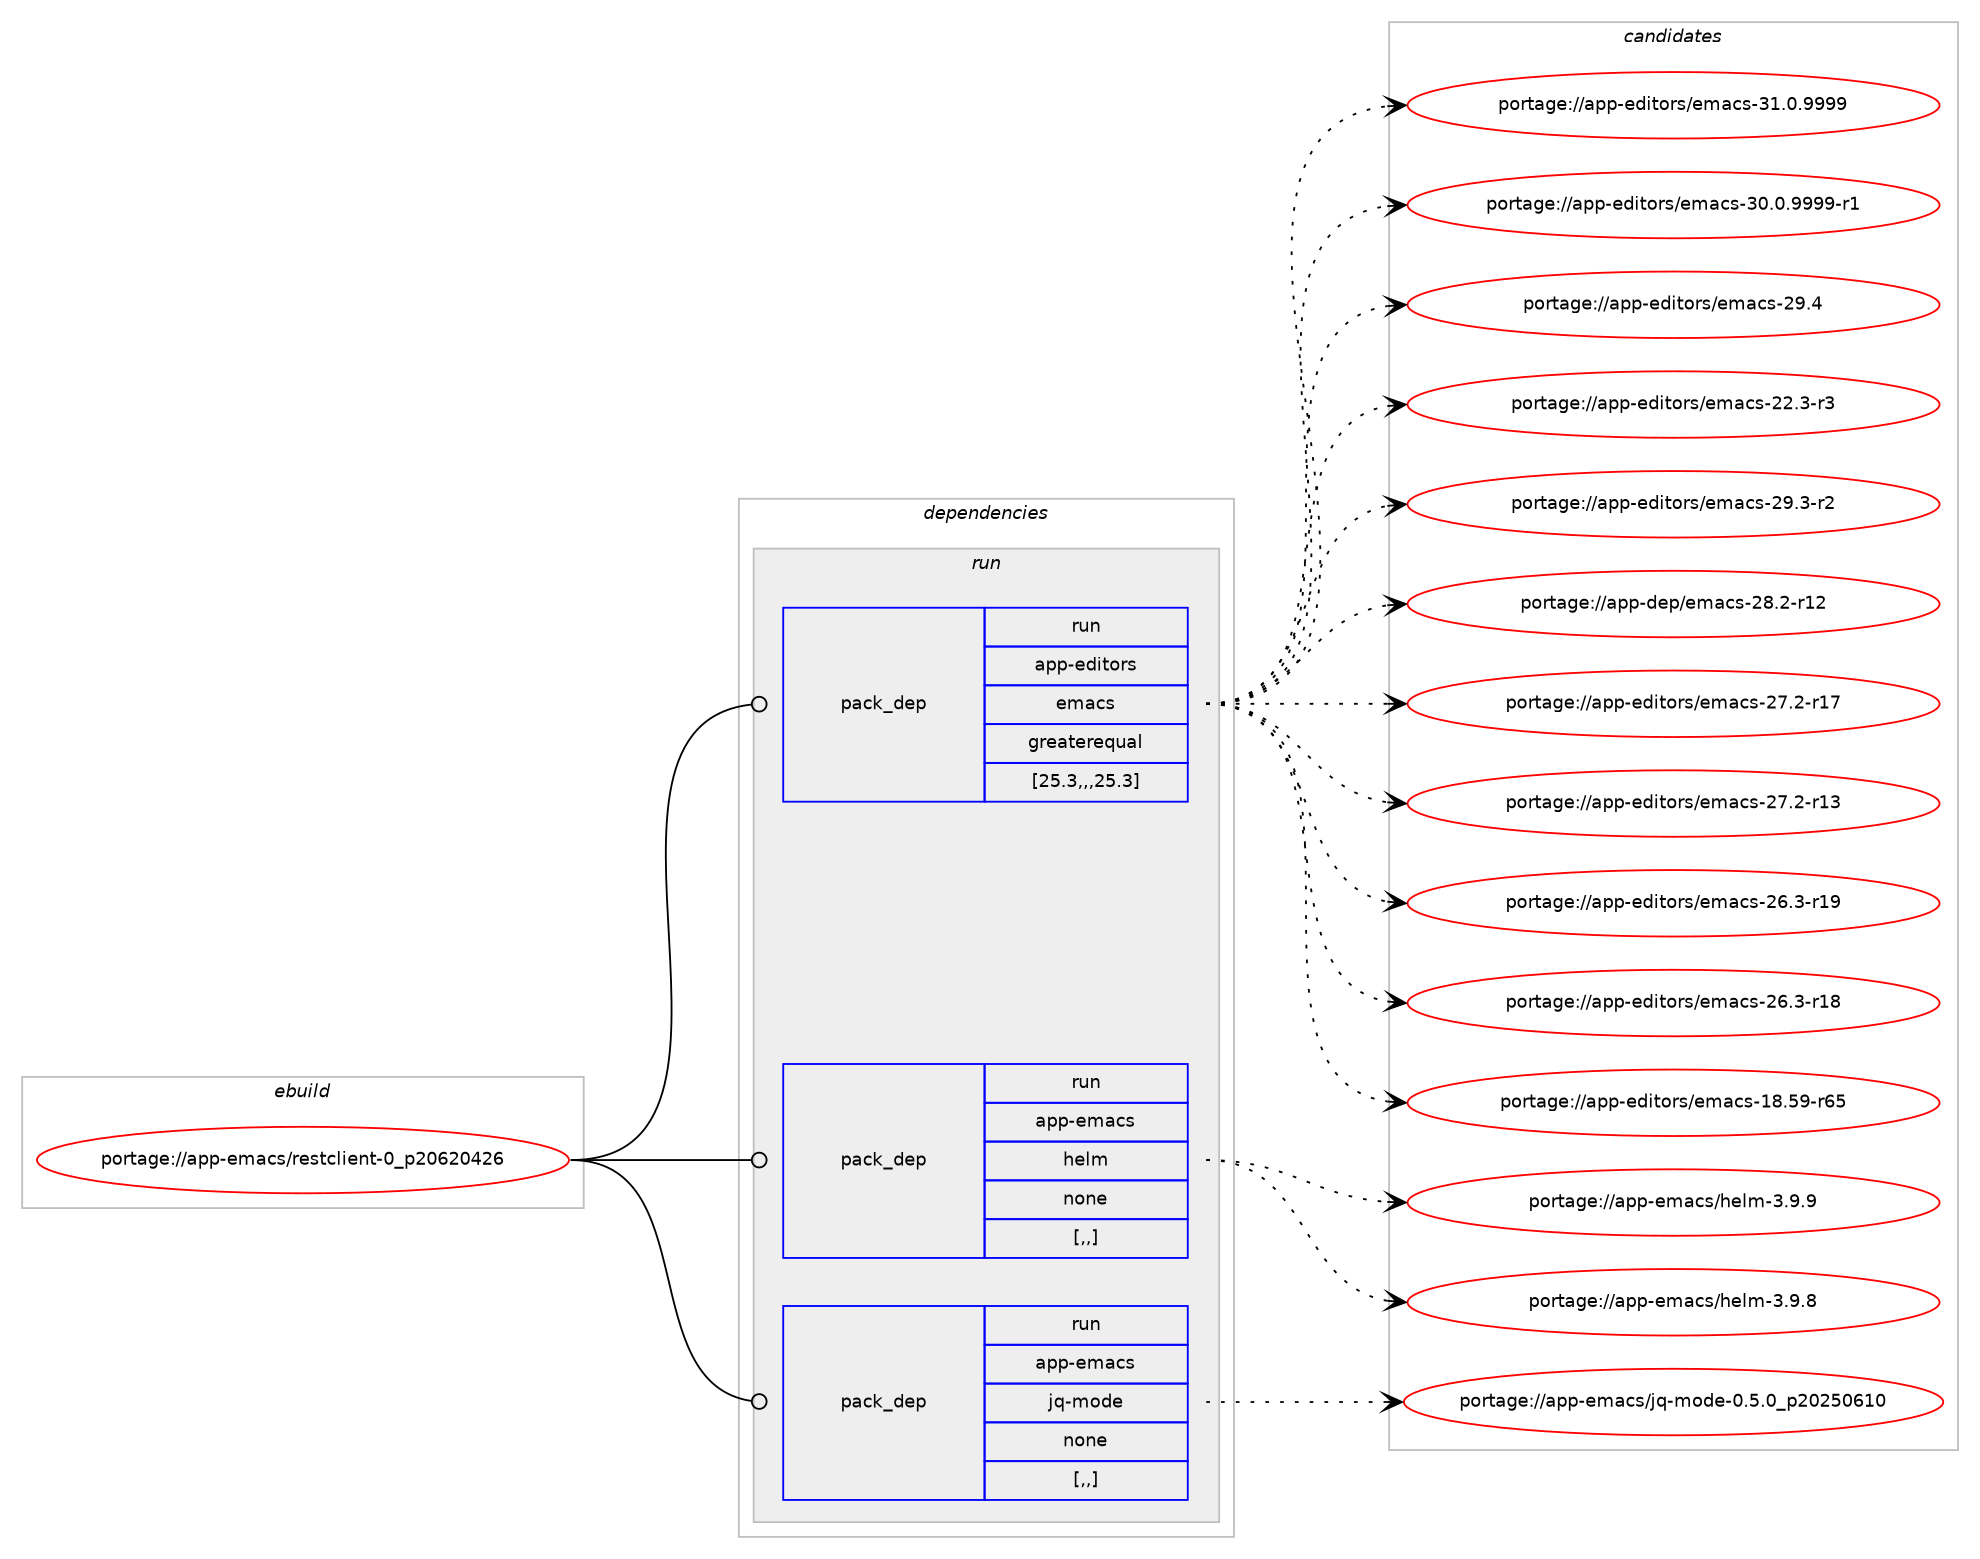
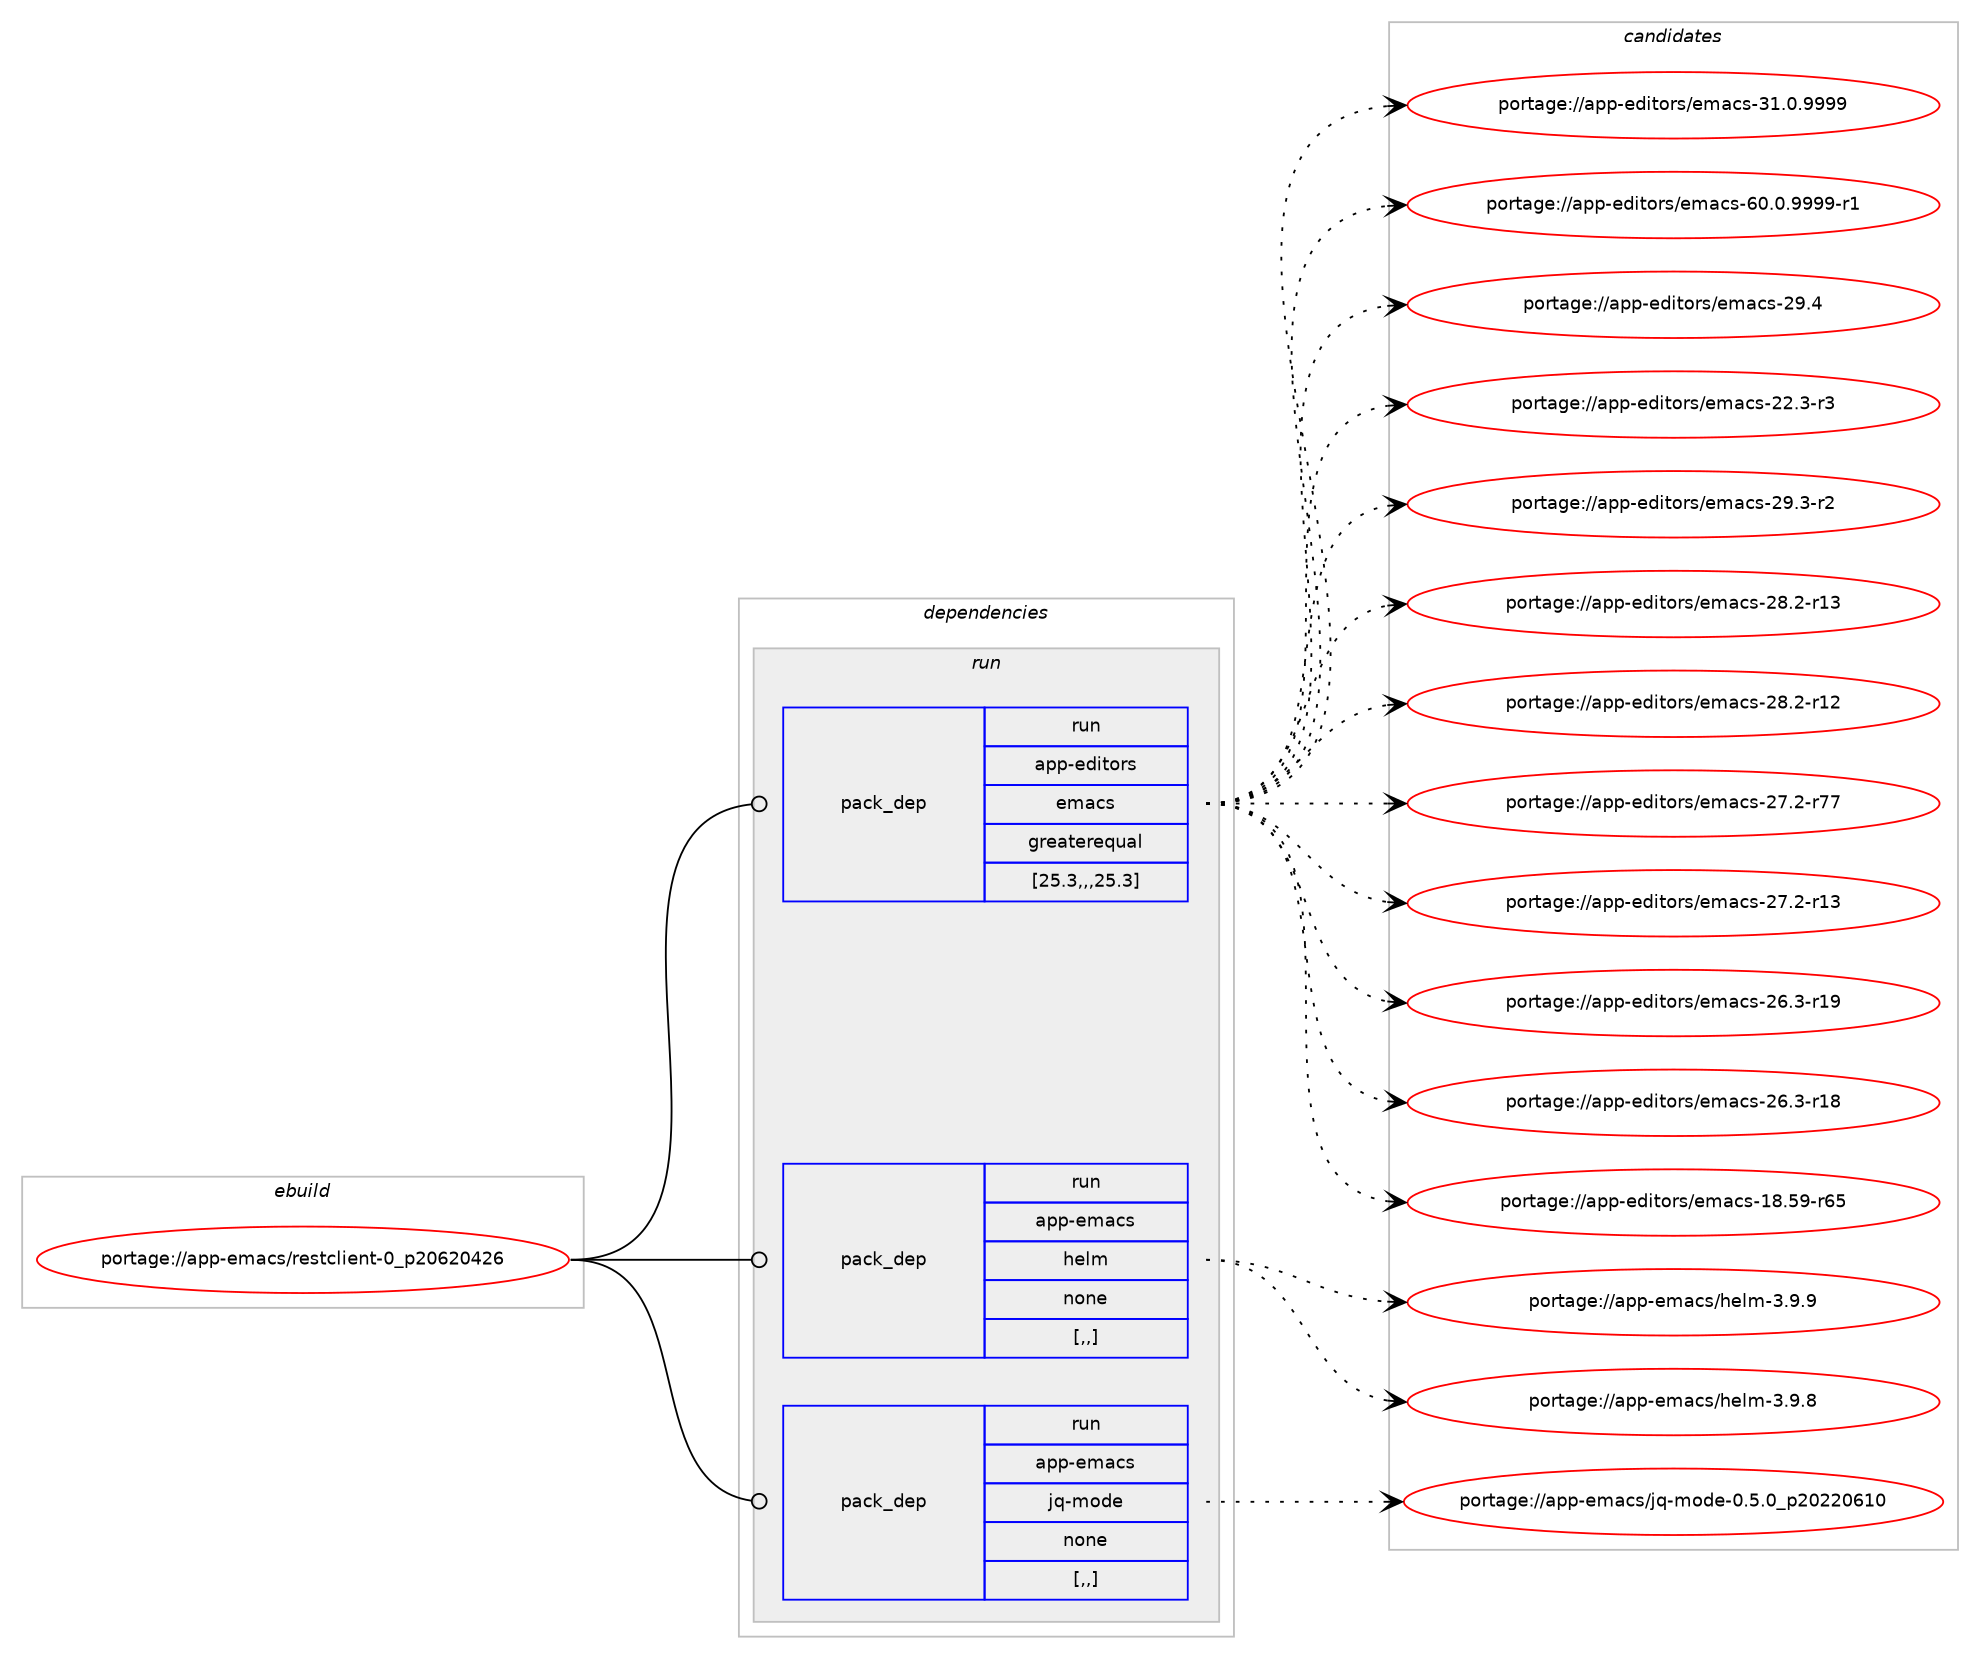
node "portage://app-editors/emacs-30.0.9999-r1": label "portage://app-editors/emacs-30.0.9999-r1" -> "portage://app-editors/emacs-60.0.9999-r1"
node "portage://app-editors/emacs-28.2-r13": added
node "portage://app-dep/emacs-28.2-r12": label "portage://app-dep/emacs-28.2-r12" -> "portage://app-editors/emacs-28.2-r12"
node "portage://app-editors/emacs-27.2-r17": label "portage://app-editors/emacs-27.2-r17" -> "portage://app-editors/emacs-27.2-r77"
node "portage://app-emacs/jq-mode-0.5.0_p20250610": label "portage://app-emacs/jq-mode-0.5.0_p20250610" -> "portage://app-emacs/jq-mode-0.5.0_p20220610"
